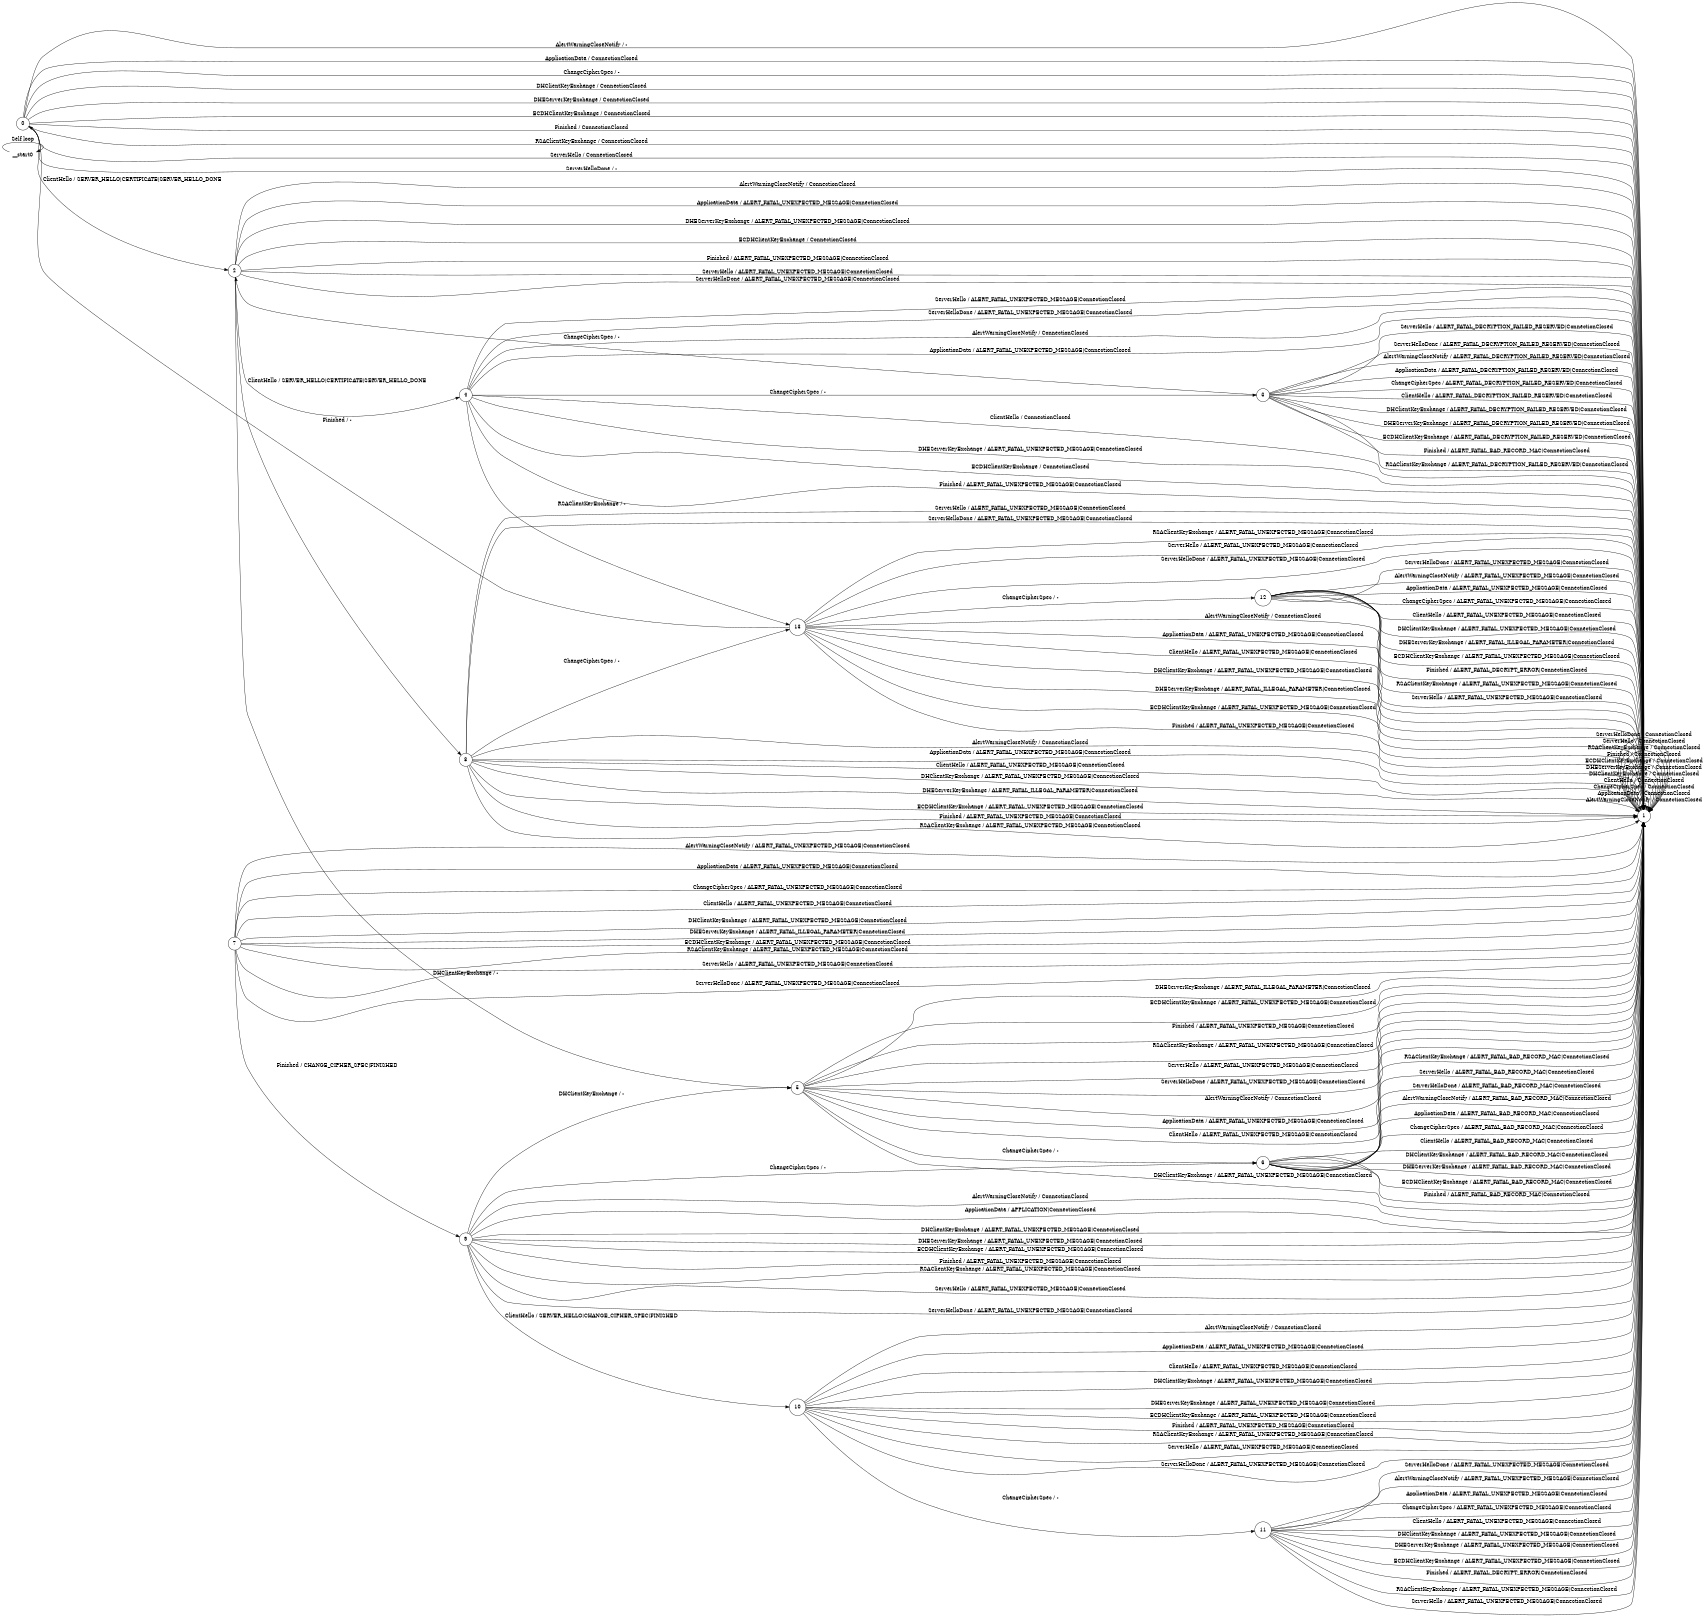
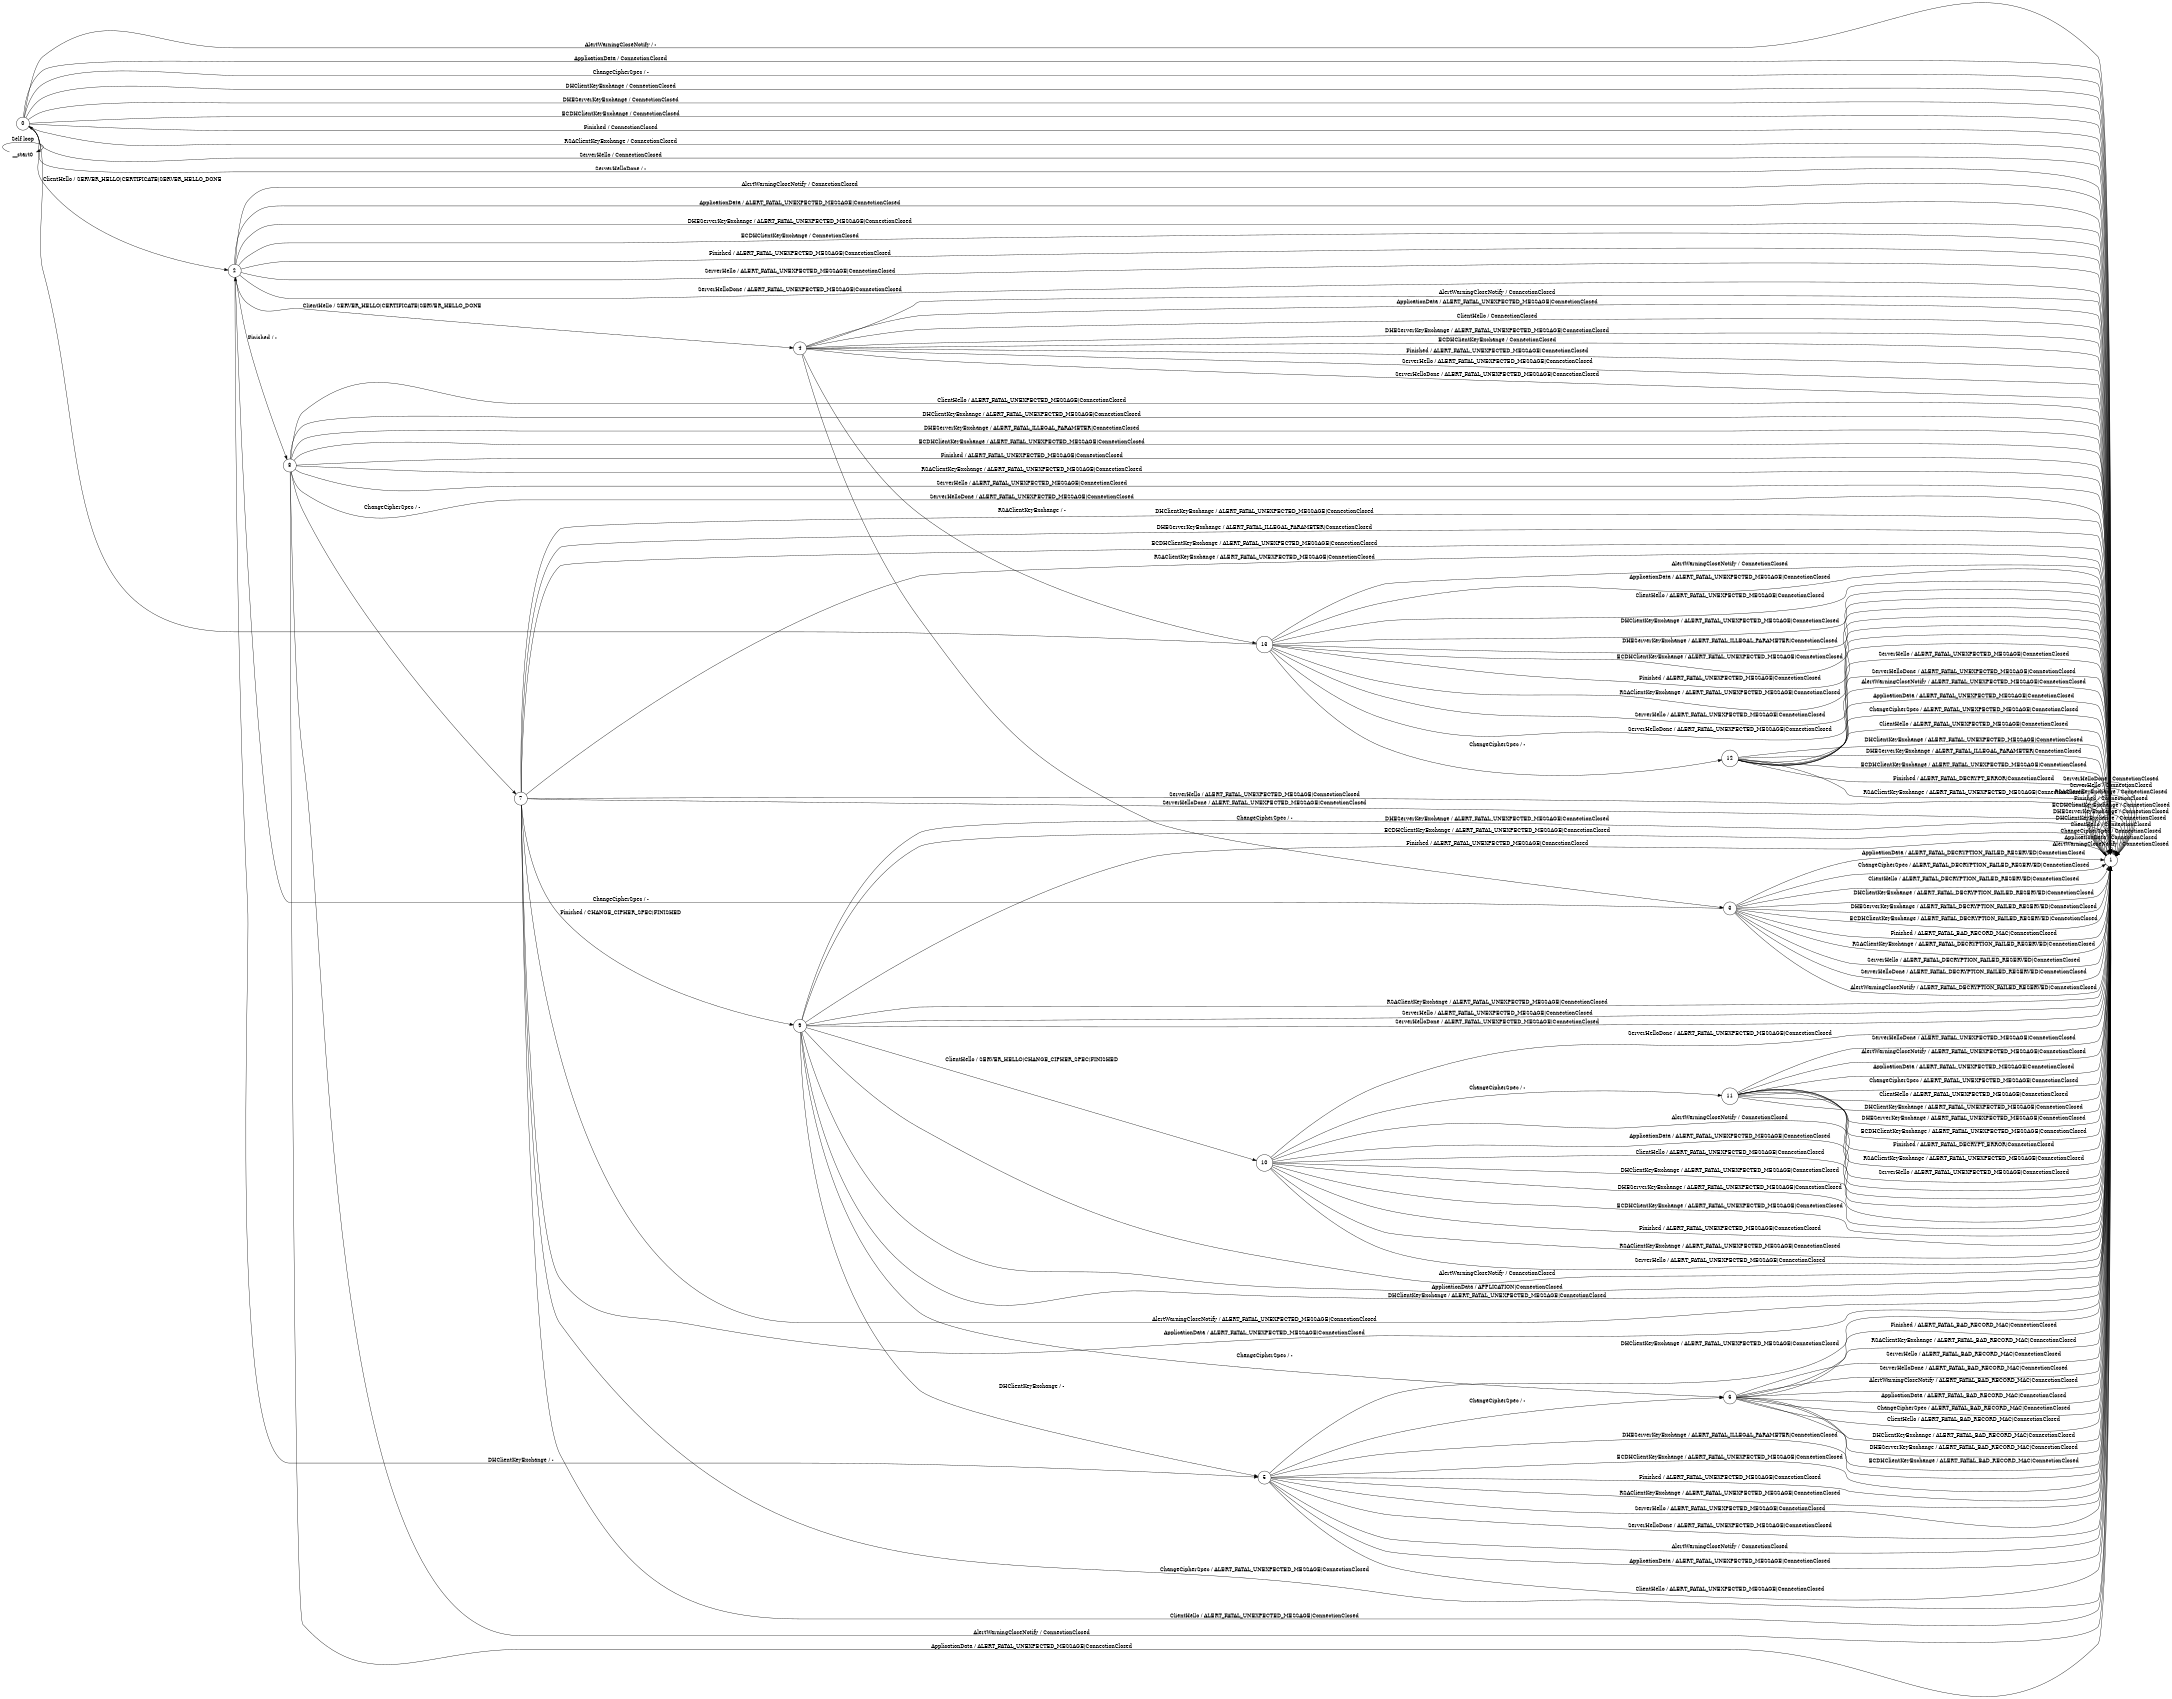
edge "8" -> "13": now "8" -> "7"
